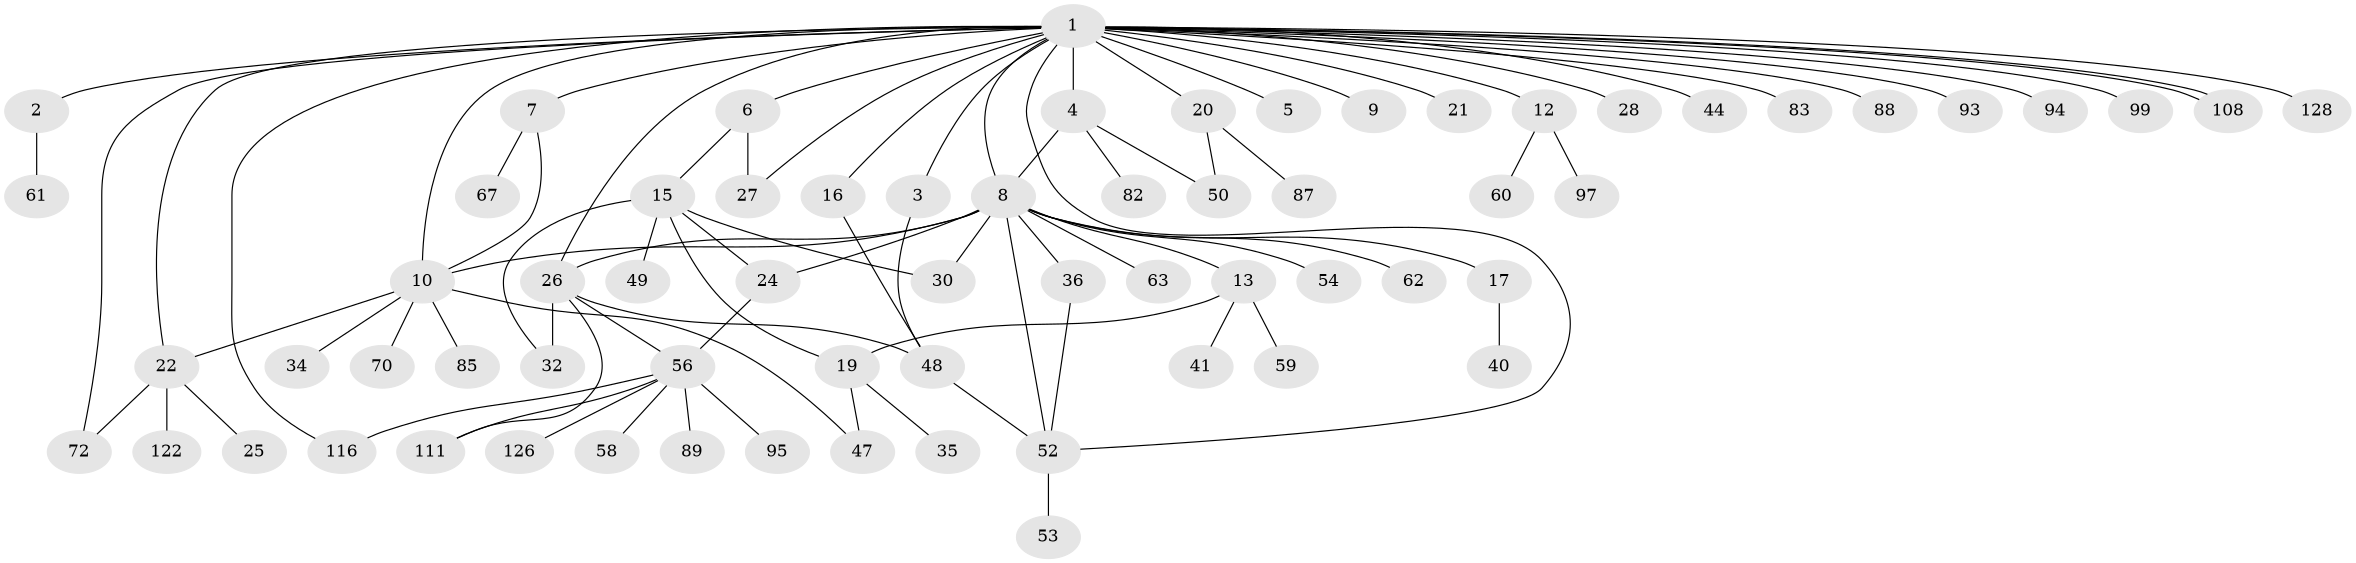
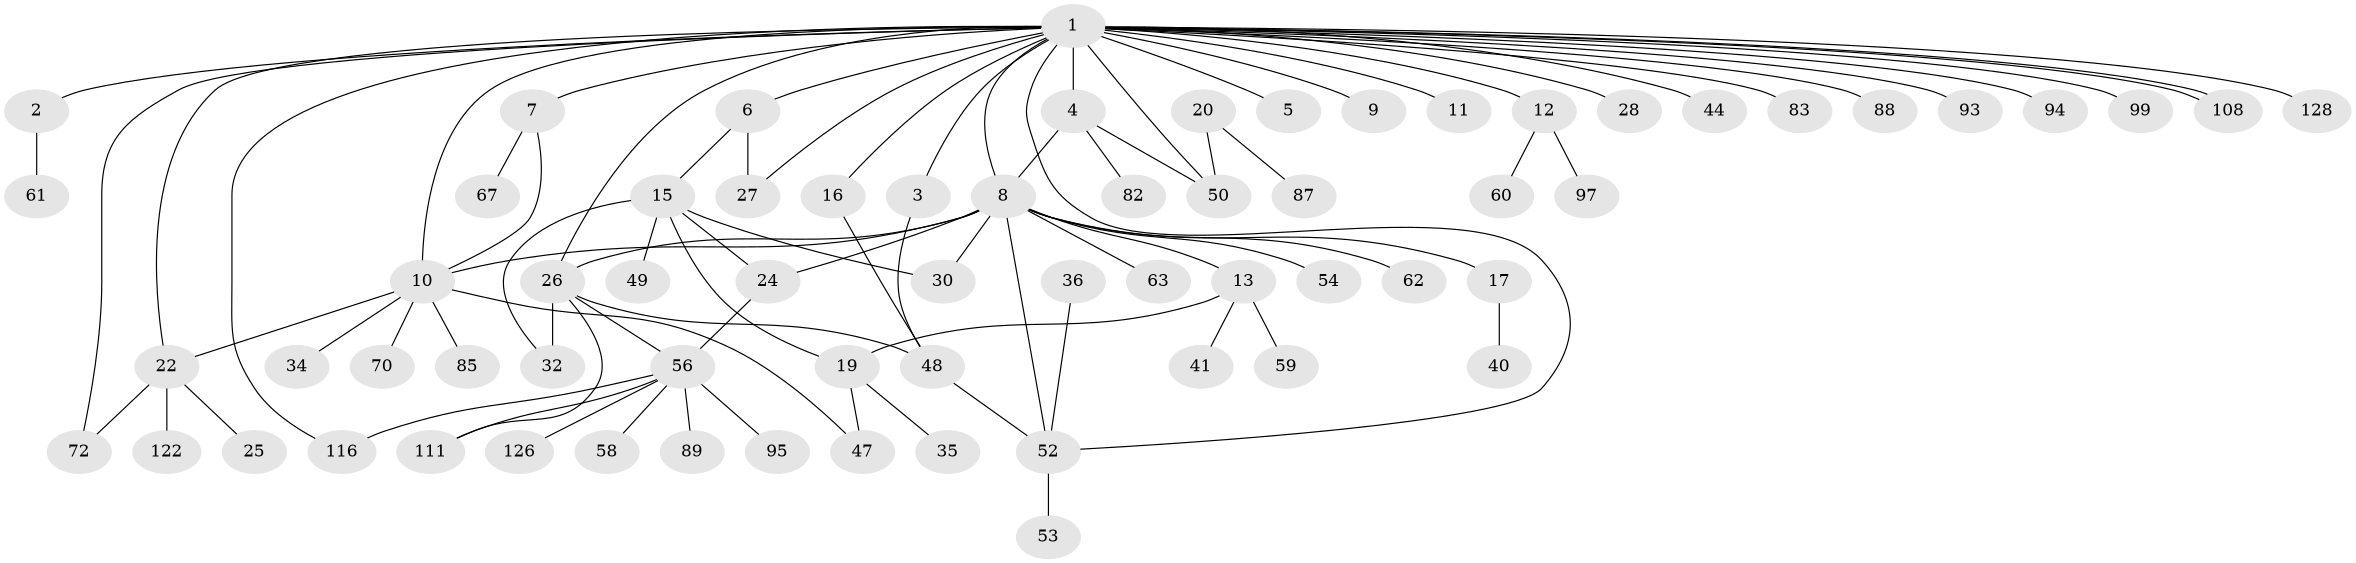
edge "1" -- "20": now "1" -- "50"
node "21": label "21" -> "11"
edge "8" -- "36": removed
